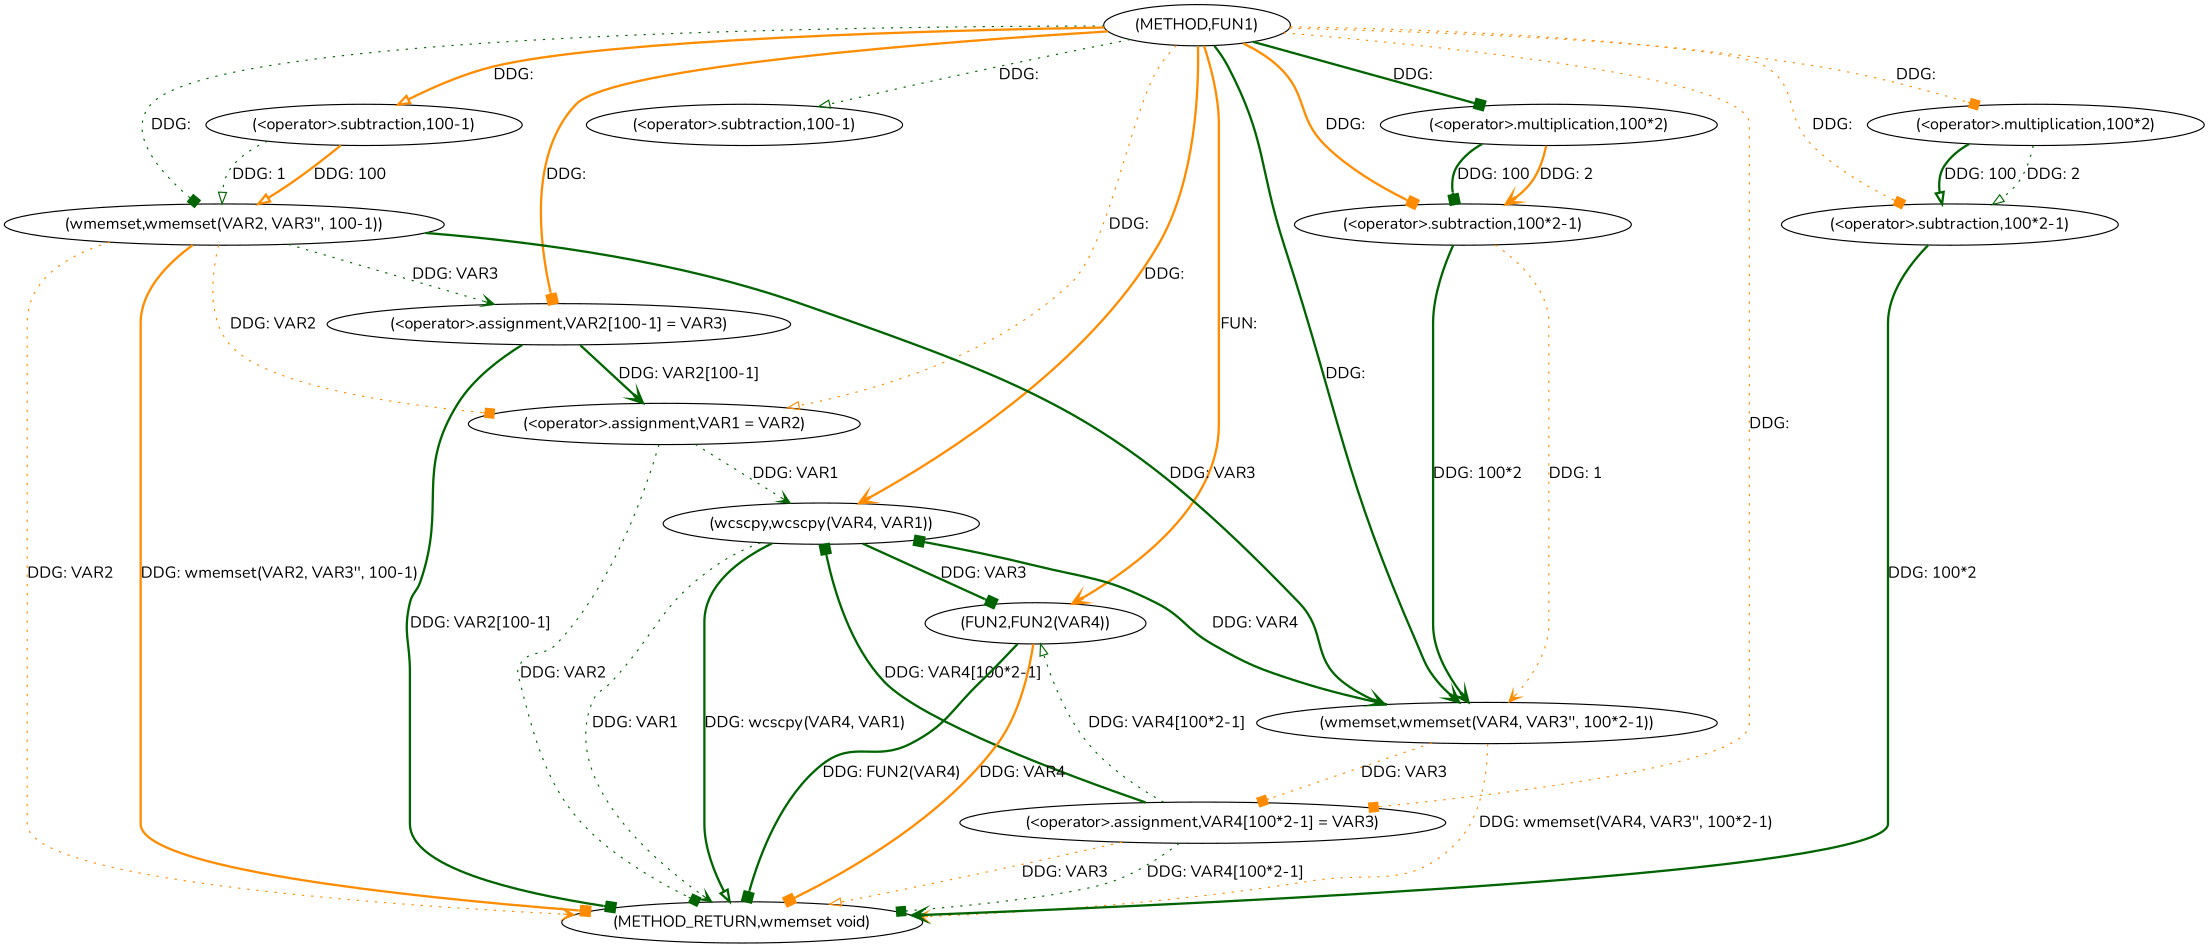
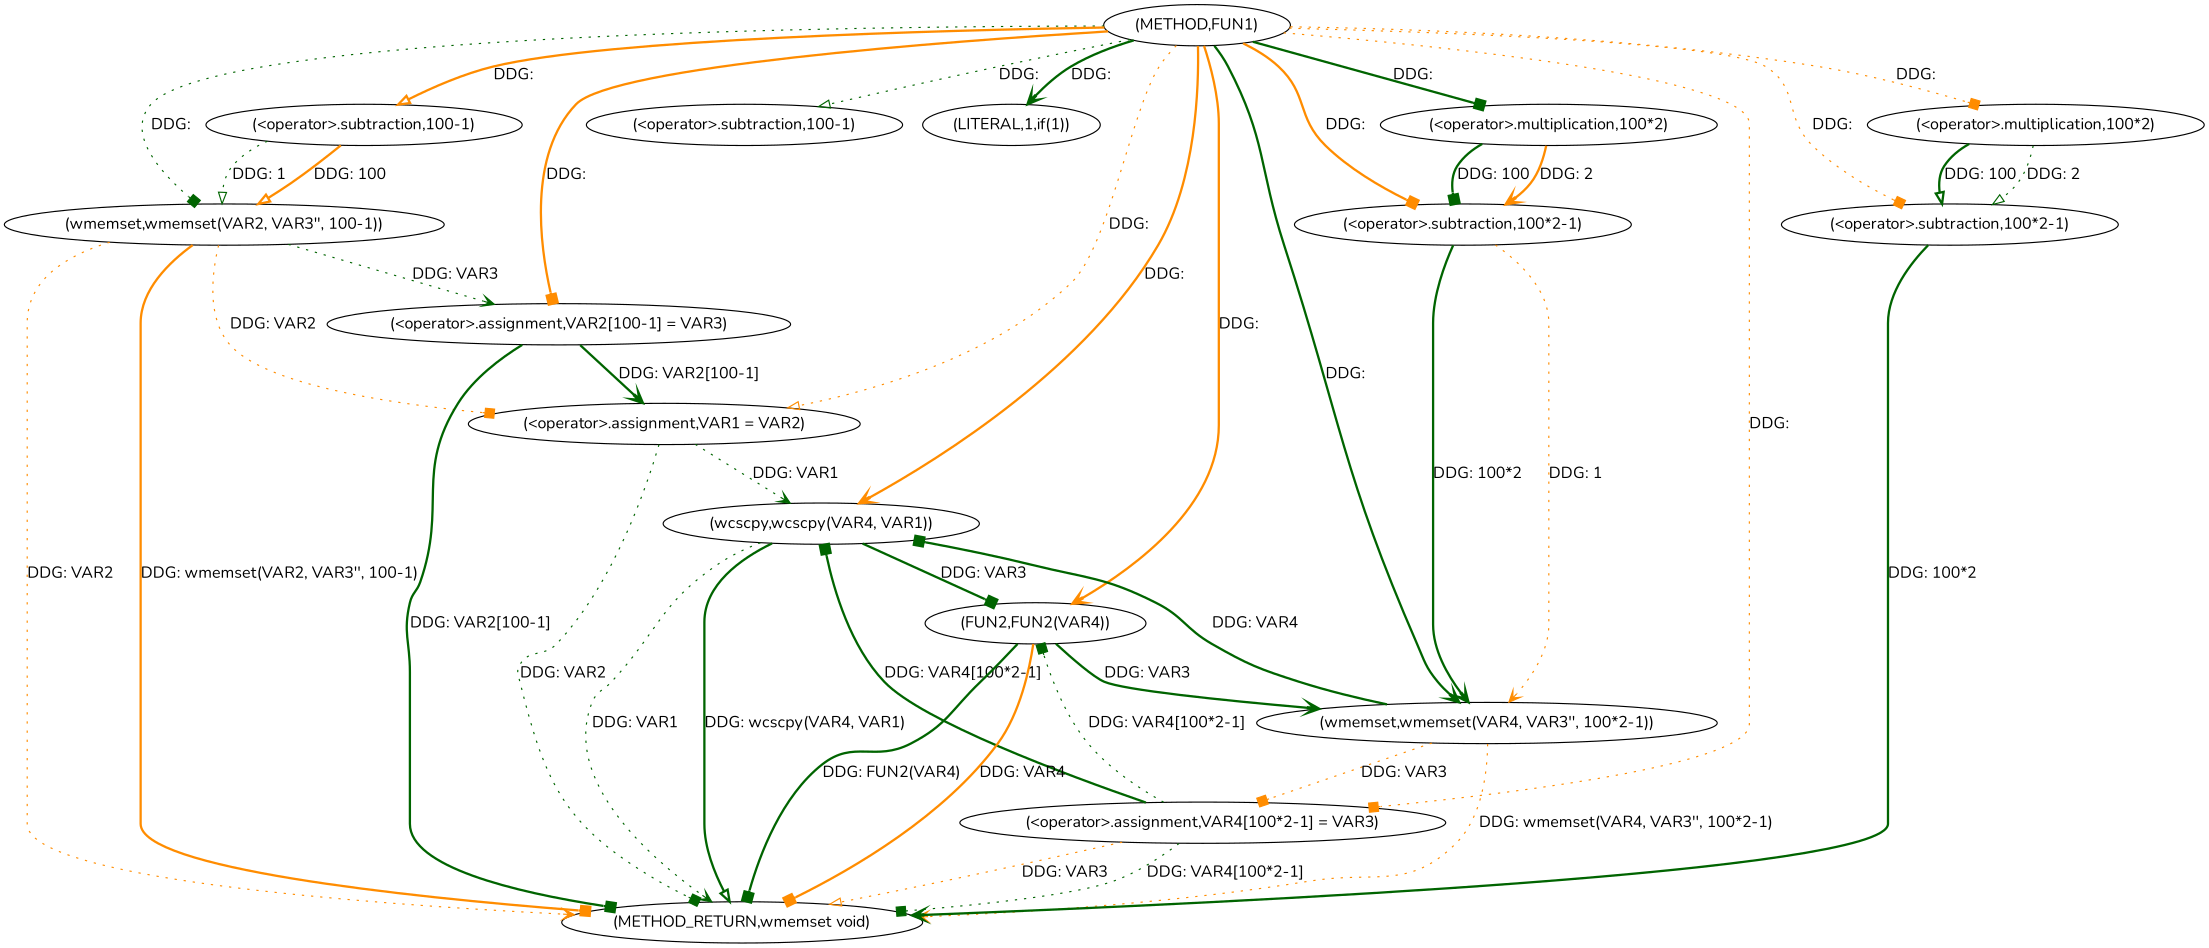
node "(LITERAL,1,if(1))": added
edge "(METHOD,FUN1)" -> "(FUN2,FUN2(VAR4))": label "FUN: " -> "DDG: "
edge "(wmemset,wmemset(VAR2, VAR3'', 100-1))" -> "(wmemset,wmemset(VAR4, VAR3'', 100*2-1))": now "(FUN2,FUN2(VAR4))" -> "(wmemset,wmemset(VAR4, VAR3'', 100*2-1))"
edge "(<operator>.assignment,VAR4[100*2-1] = VAR3)" -> "(FUN2,FUN2(VAR4))": arrowhead onormal -> box
